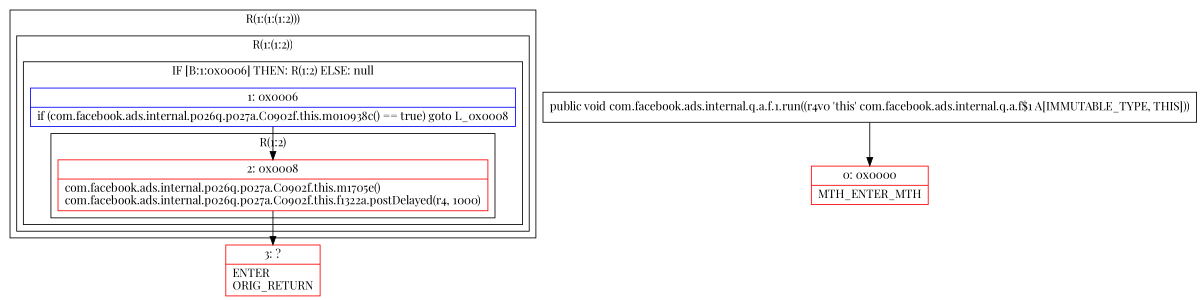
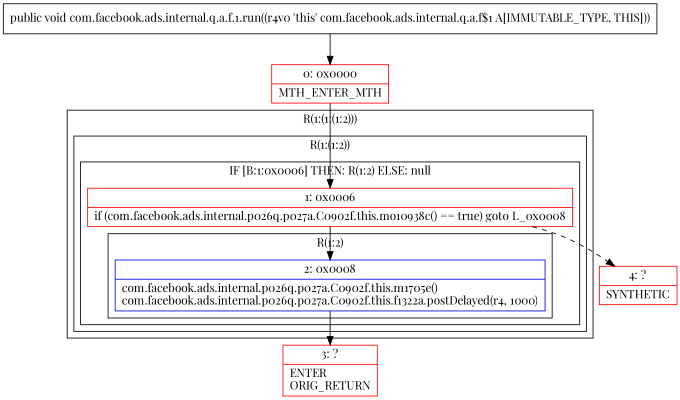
node "1: 0x0006": color blue -> red
edge "0: 0x0000" -> "1: 0x0006": added
node "2: 0x0008": color red -> blue
node "4: ?": added
